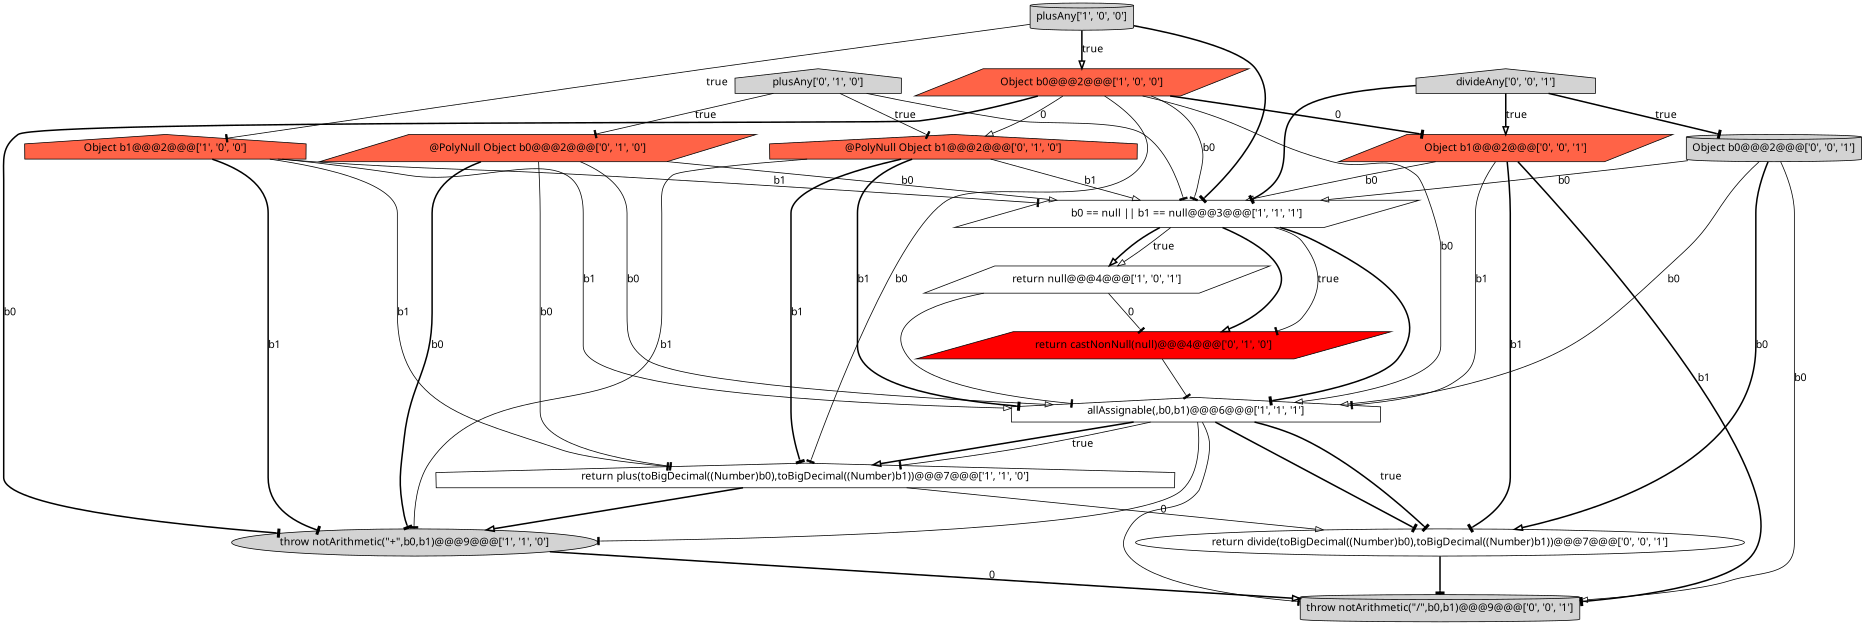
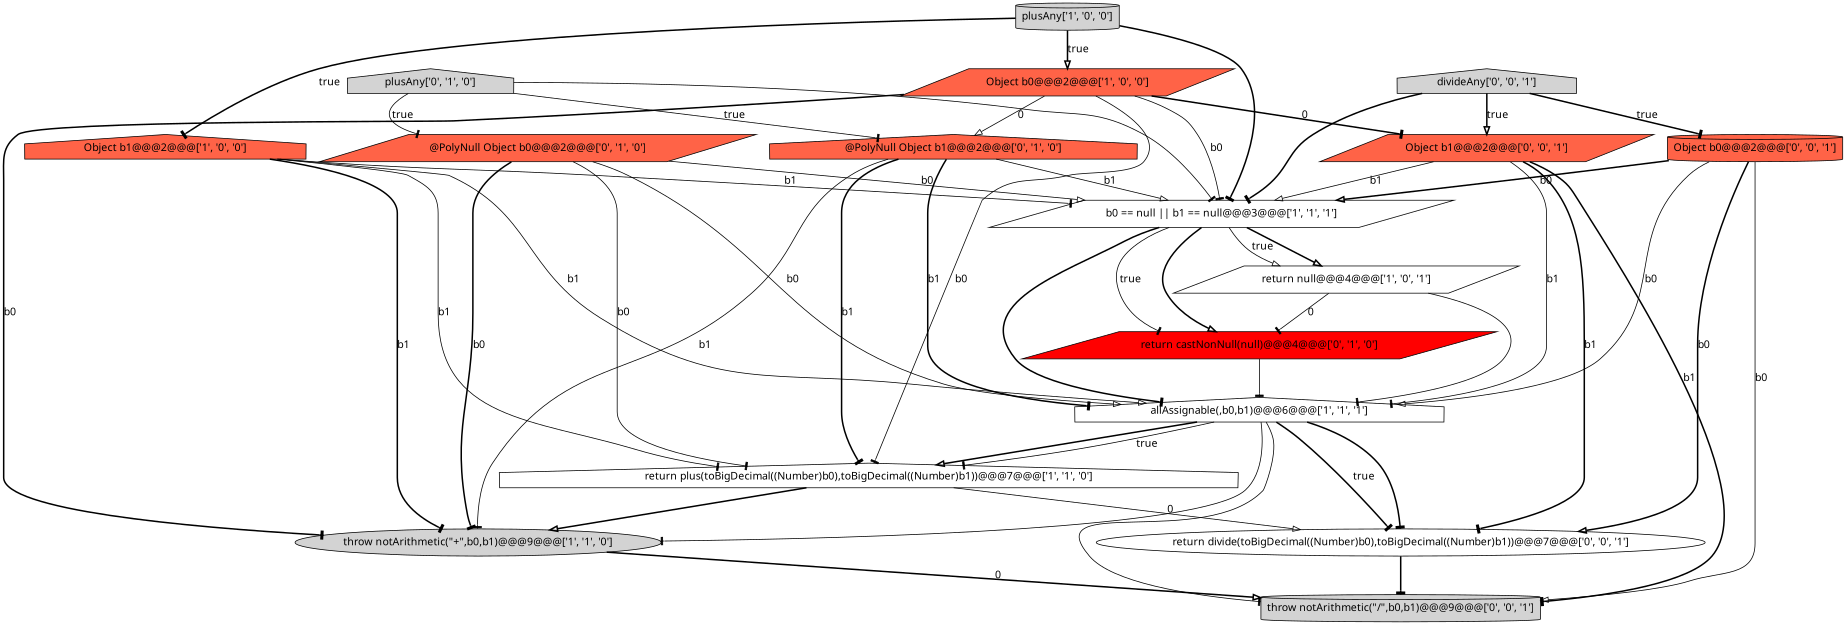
edge "plusAny['1', '0', '0']" -> "Object b1@@@2@@@['1', '0', '0']": style solid -> bold
node "Object b0@@@2@@@['0', '0', '1']": fillcolor lightgray -> tomato
edge "Object b0@@@2@@@['0', '0', '1']" -> "b0 == null || b1 == null@@@3@@@['1', '1', '1']": style solid -> bold
edge "Object b1@@@2@@@['0', '0', '1']" -> "b0 == null || b1 == null@@@3@@@['1', '1', '1']": label "b0" -> "b1"
edge "Object b0@@@2@@@['1', '0', '0']" -> "allAssignable(,b0,b1)@@@6@@@['1', '1', '1']": removed, label "b0"
